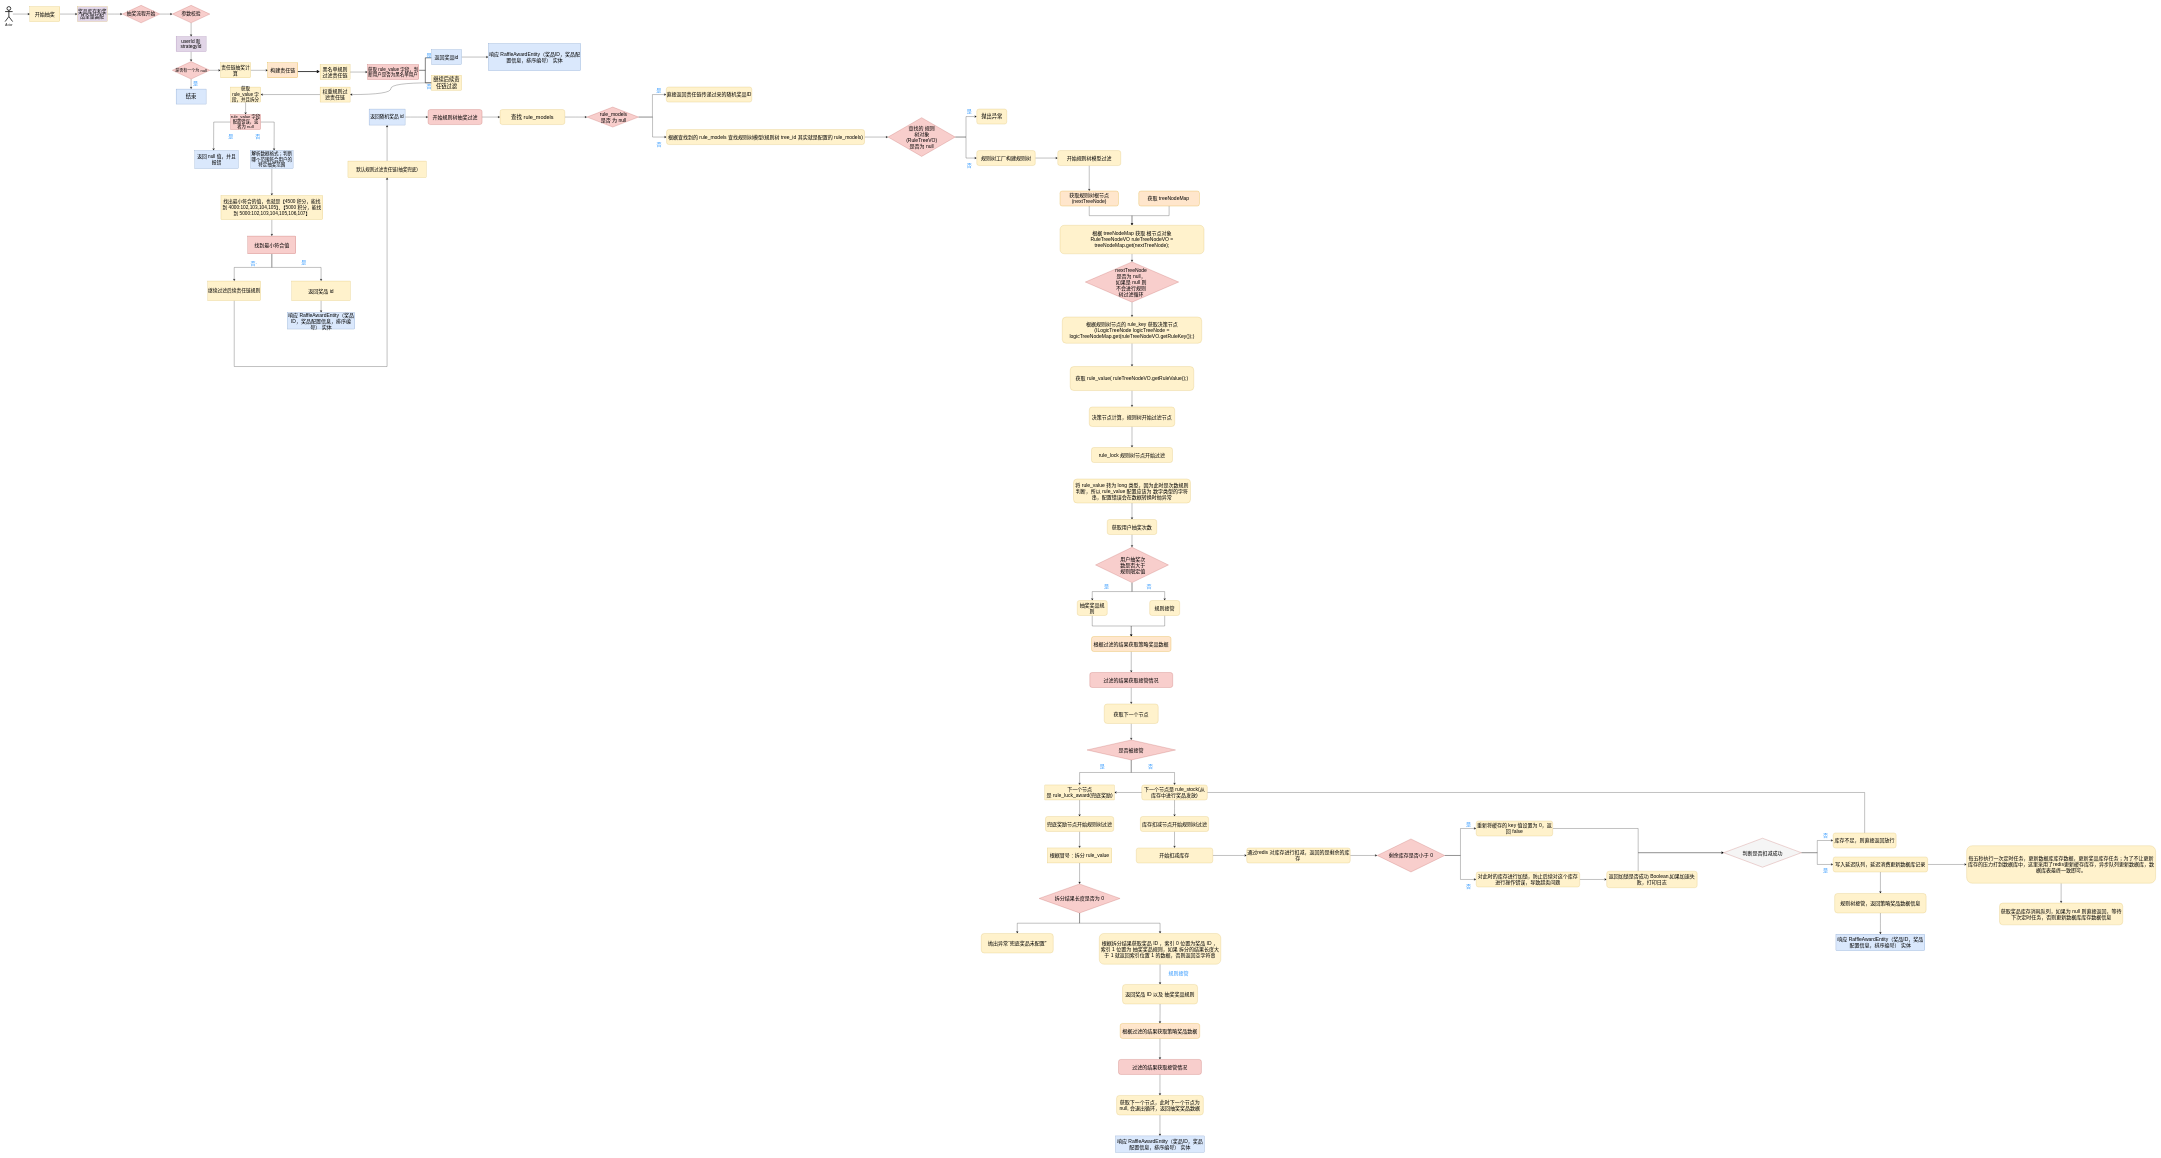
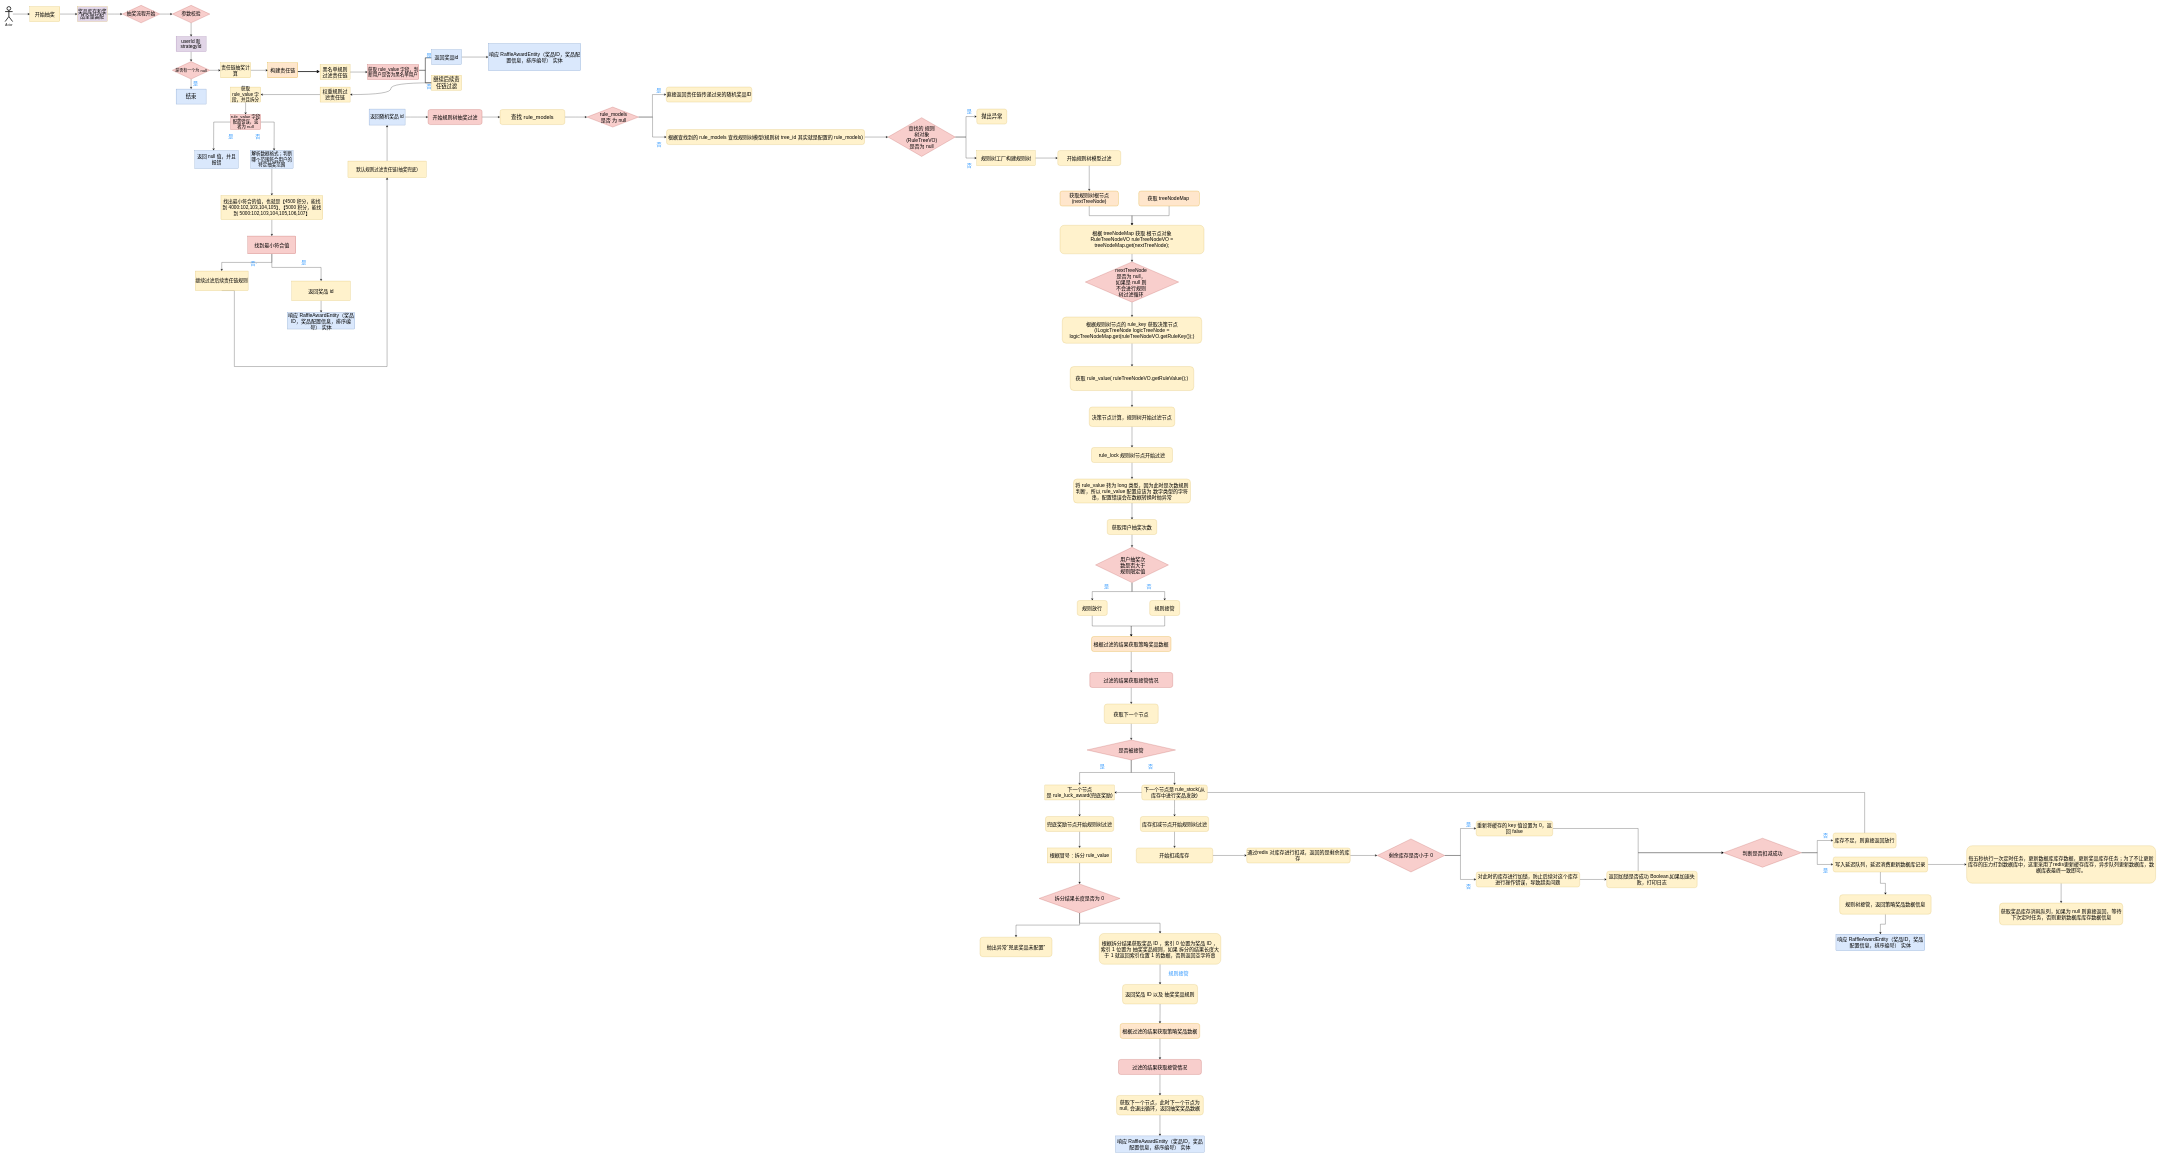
node "规则树工厂构建规则树": shape rounded rectangle -> rectangle
node "继续过滤后续责任链规则": moved (234, 291) -> (222, 281)
edge "rule_lock 规则树节点开始过滤" -> "将 rule_value 转为 long 类型，因为此时是次数规则判断，所以 rule_value 配置应该为 数字类型的字符串，配置错误会在数据转换时抛异常": added
node "抽奖奖品规则": label "抽奖奖品规则" -> "规则放行"
node "判断是否扣减成功": fillcolor #f5f5f5 -> #f8cecc
node "规则树接管，返回策略奖品数据信息": moved (1881, 903) -> (1886, 904)
node "抛出异常“兜底奖品未配置”": moved (1017, 943) -> (1016, 947)
